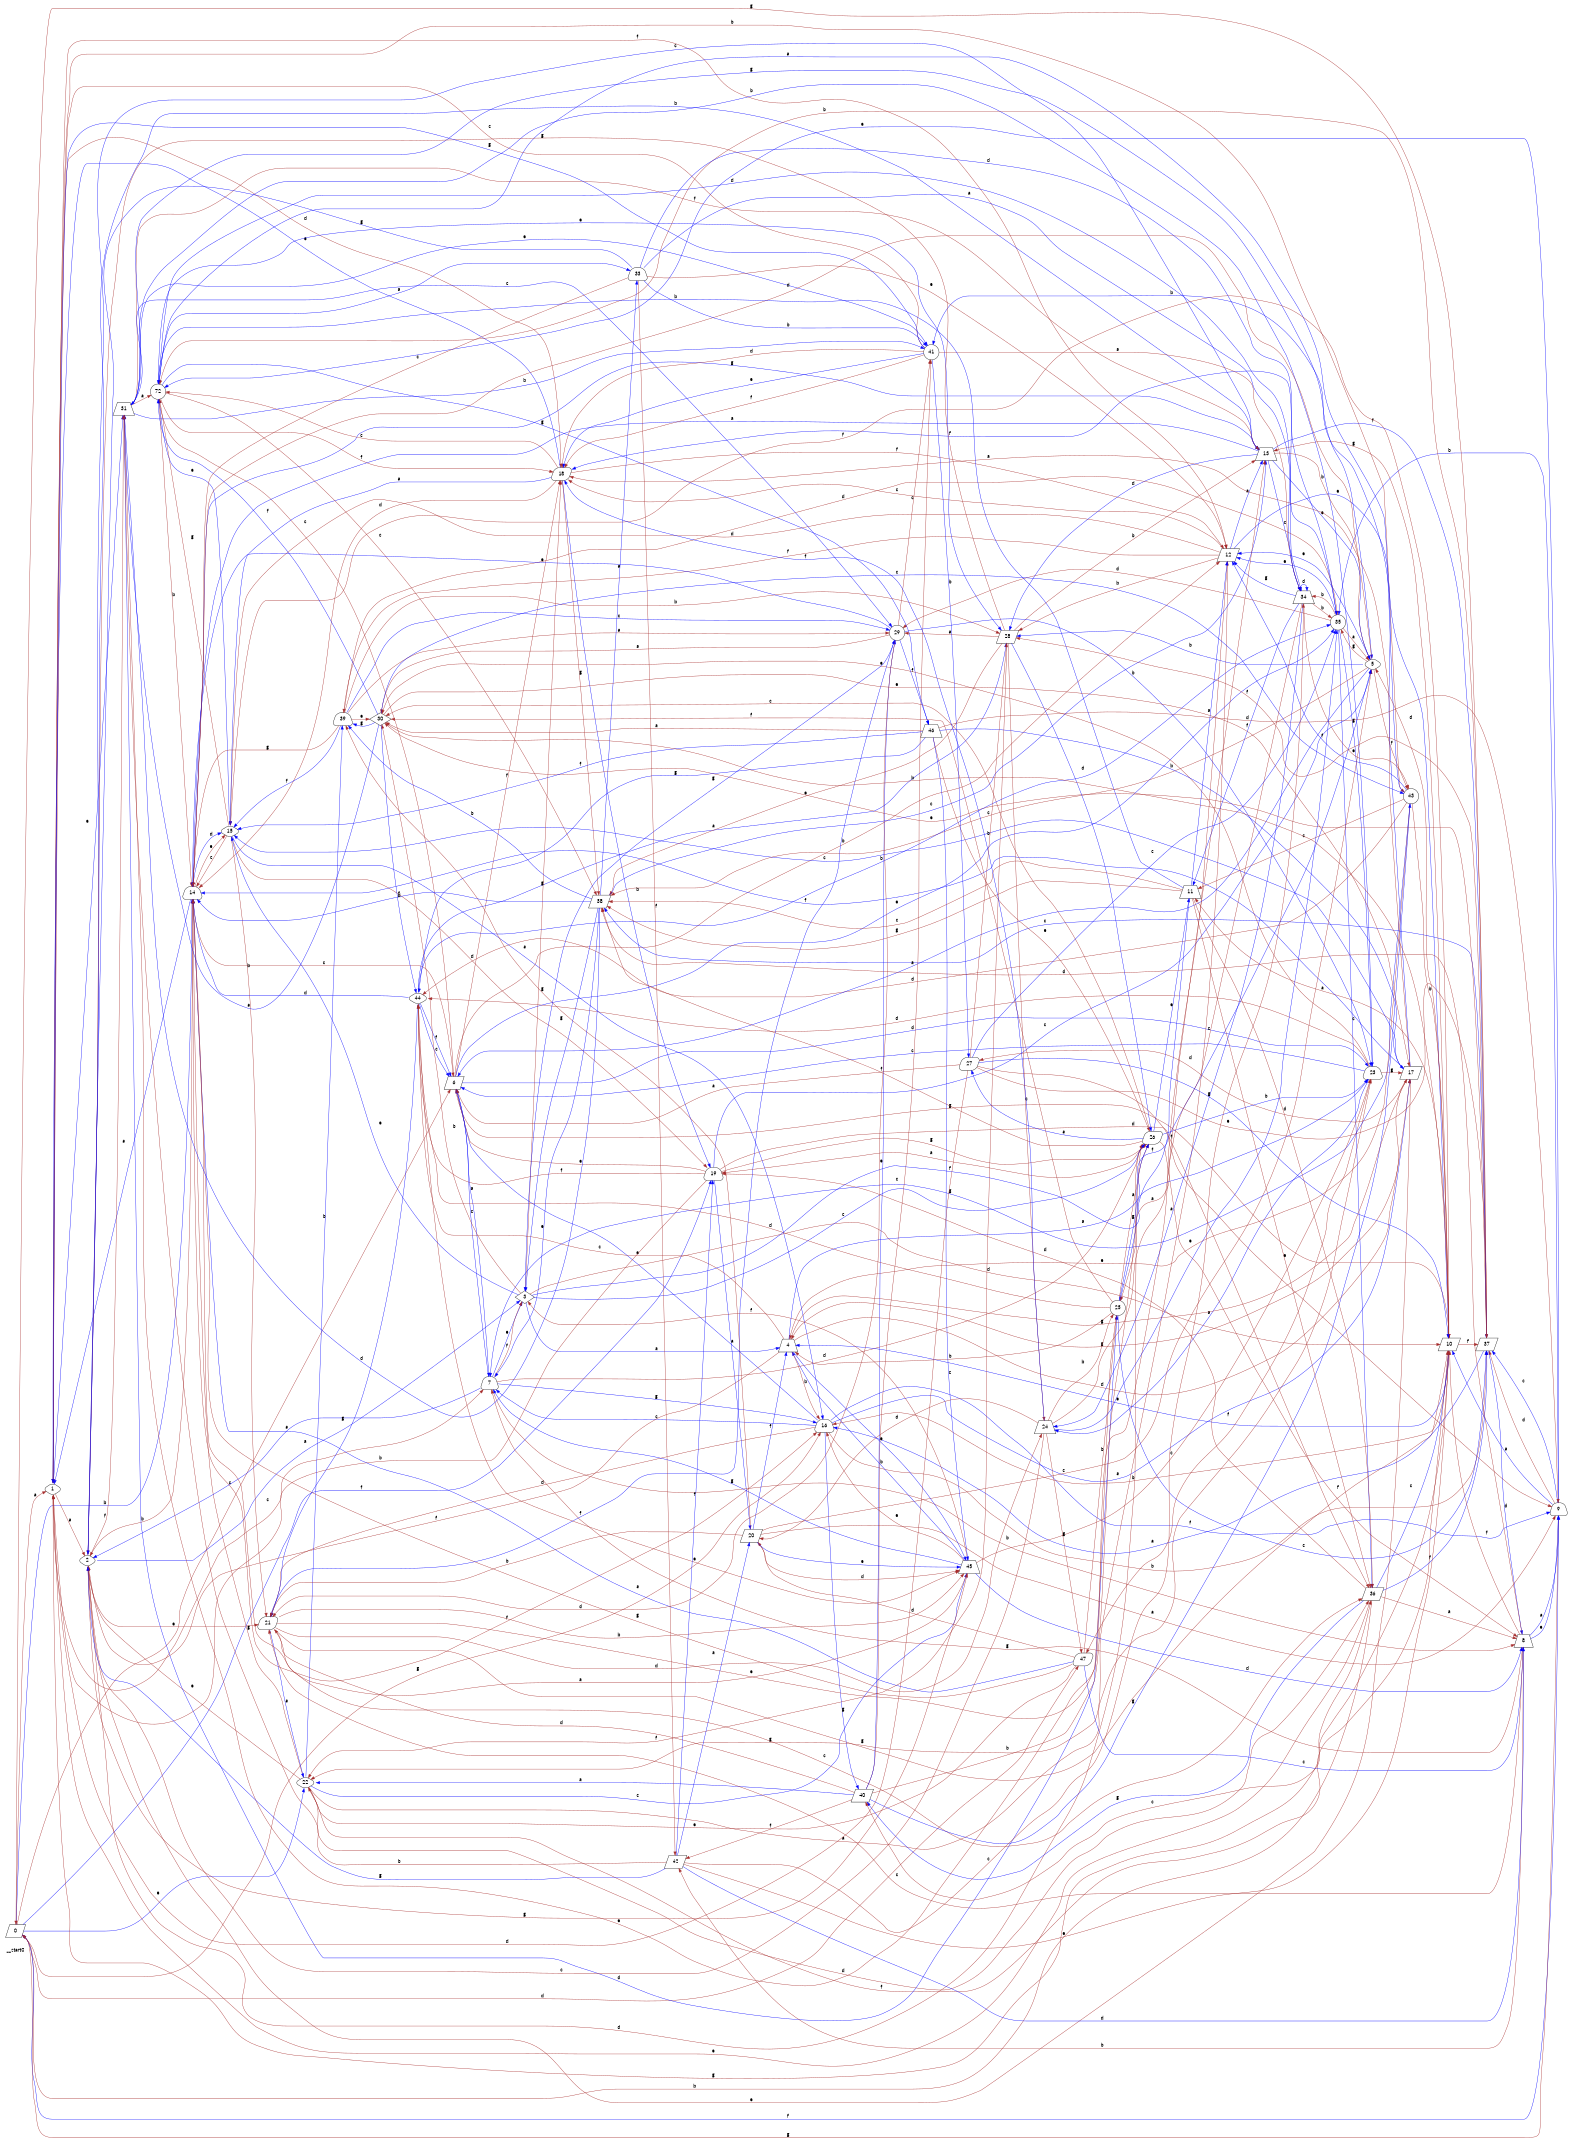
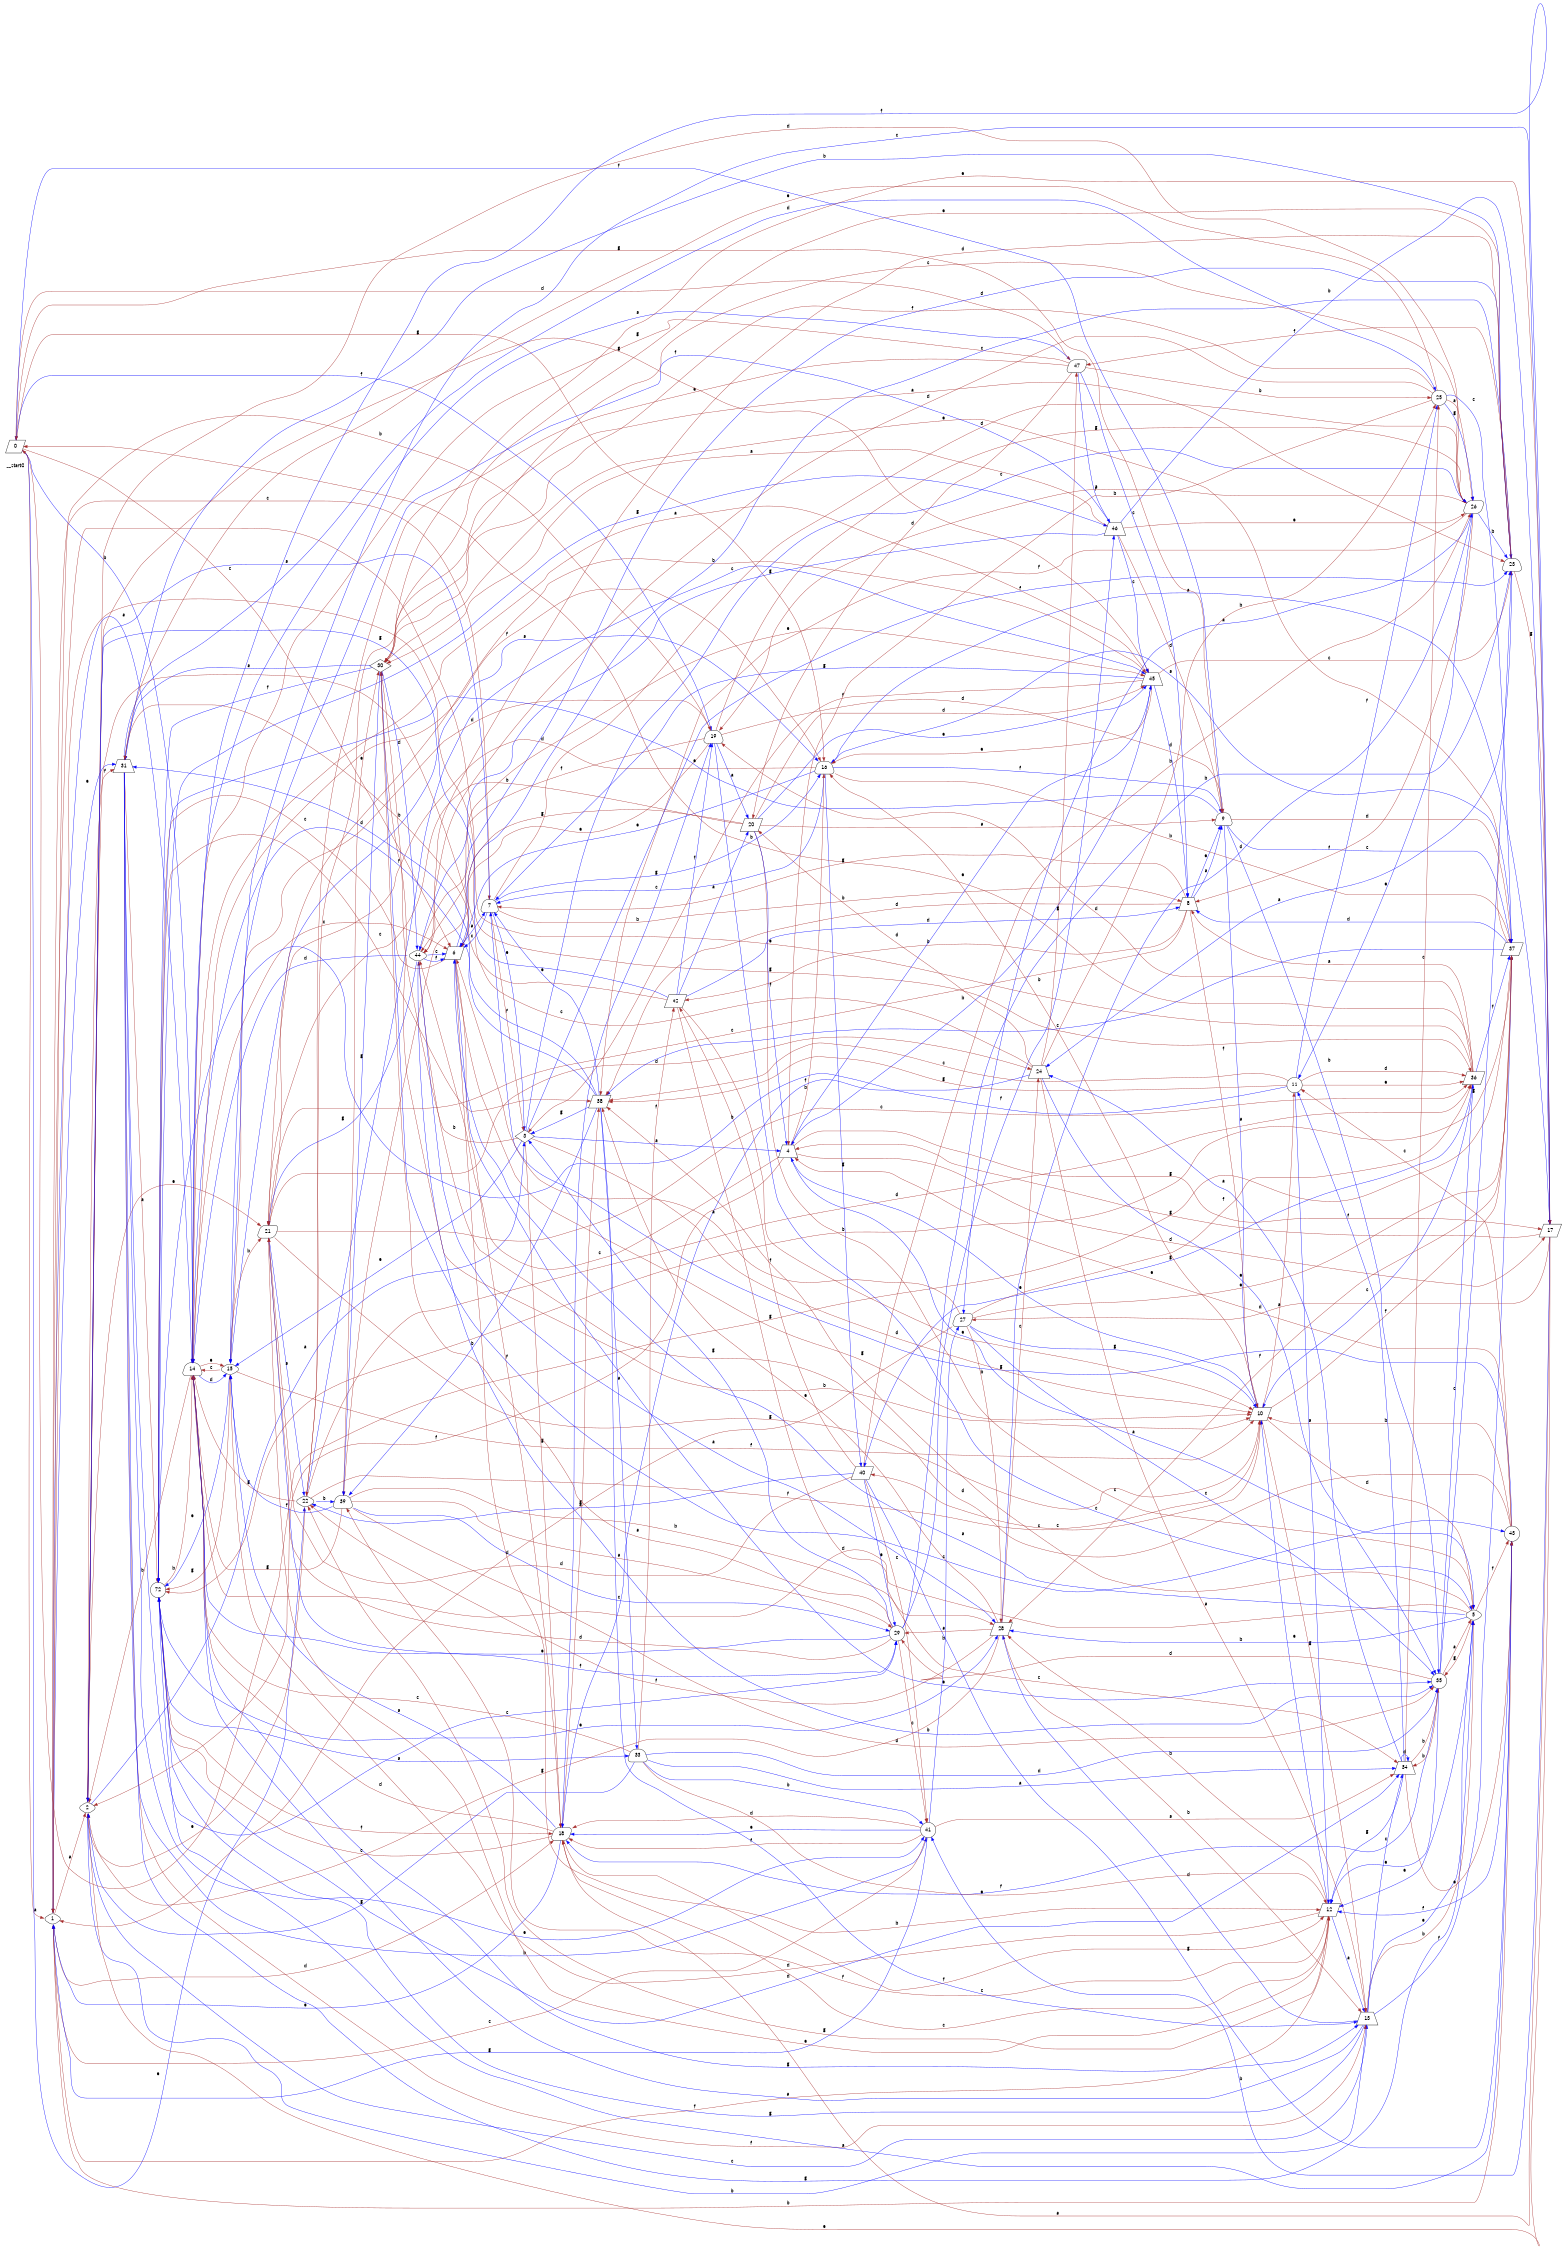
edge "47" -> "46": added, label "f"
node "11": shape trapezium -> circle
edge "13" -> "72": added, label "g"
